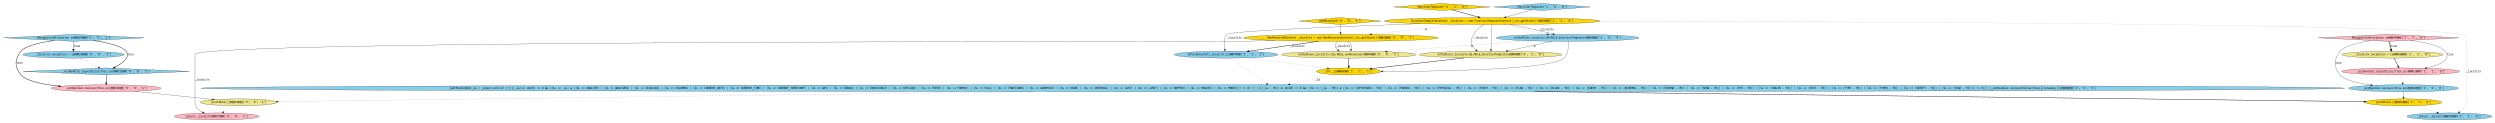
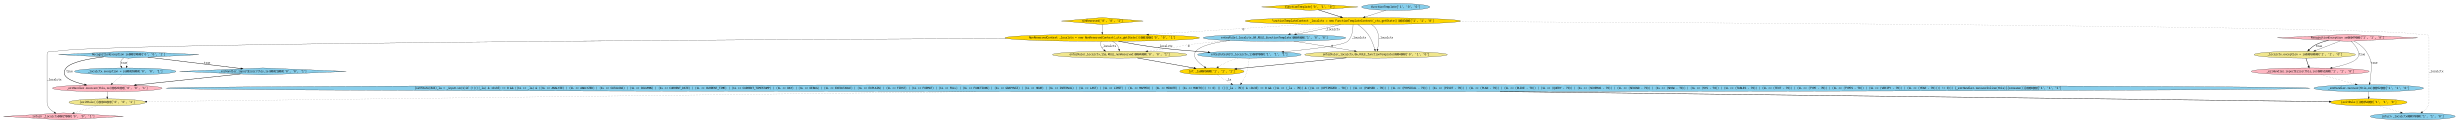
node "functionTemplate['1', '0', '0']": shape diamond -> ellipse
edge "_localctx.exception = re@@@20@@@['0', '0', '1']" -> "_errHandler.reportError(this,re)@@@21@@@['0', '0', '1']": now "_localctx.exception = re@@@20@@@['0', '0', '1']" -> "_errHandler.recover(this,re)@@@22@@@['0', '0', '1']"
node "return _localctx@@@27@@@['0', '0', '1']": shape ellipse -> diamond
